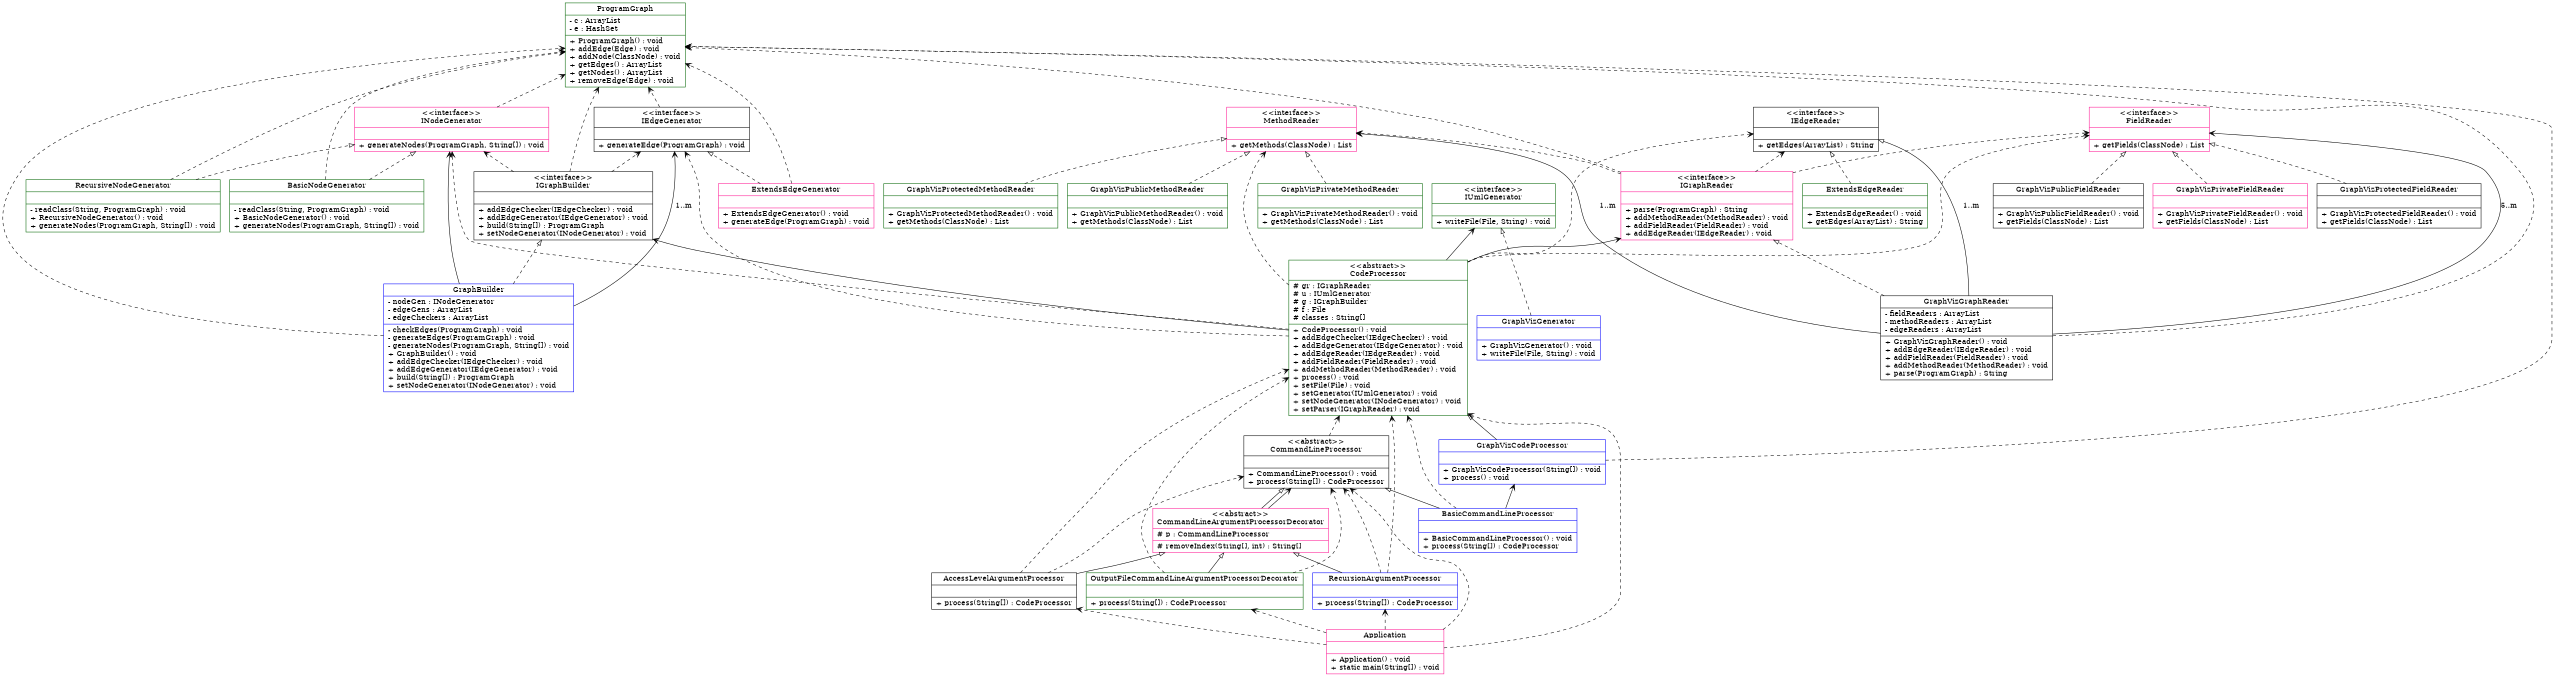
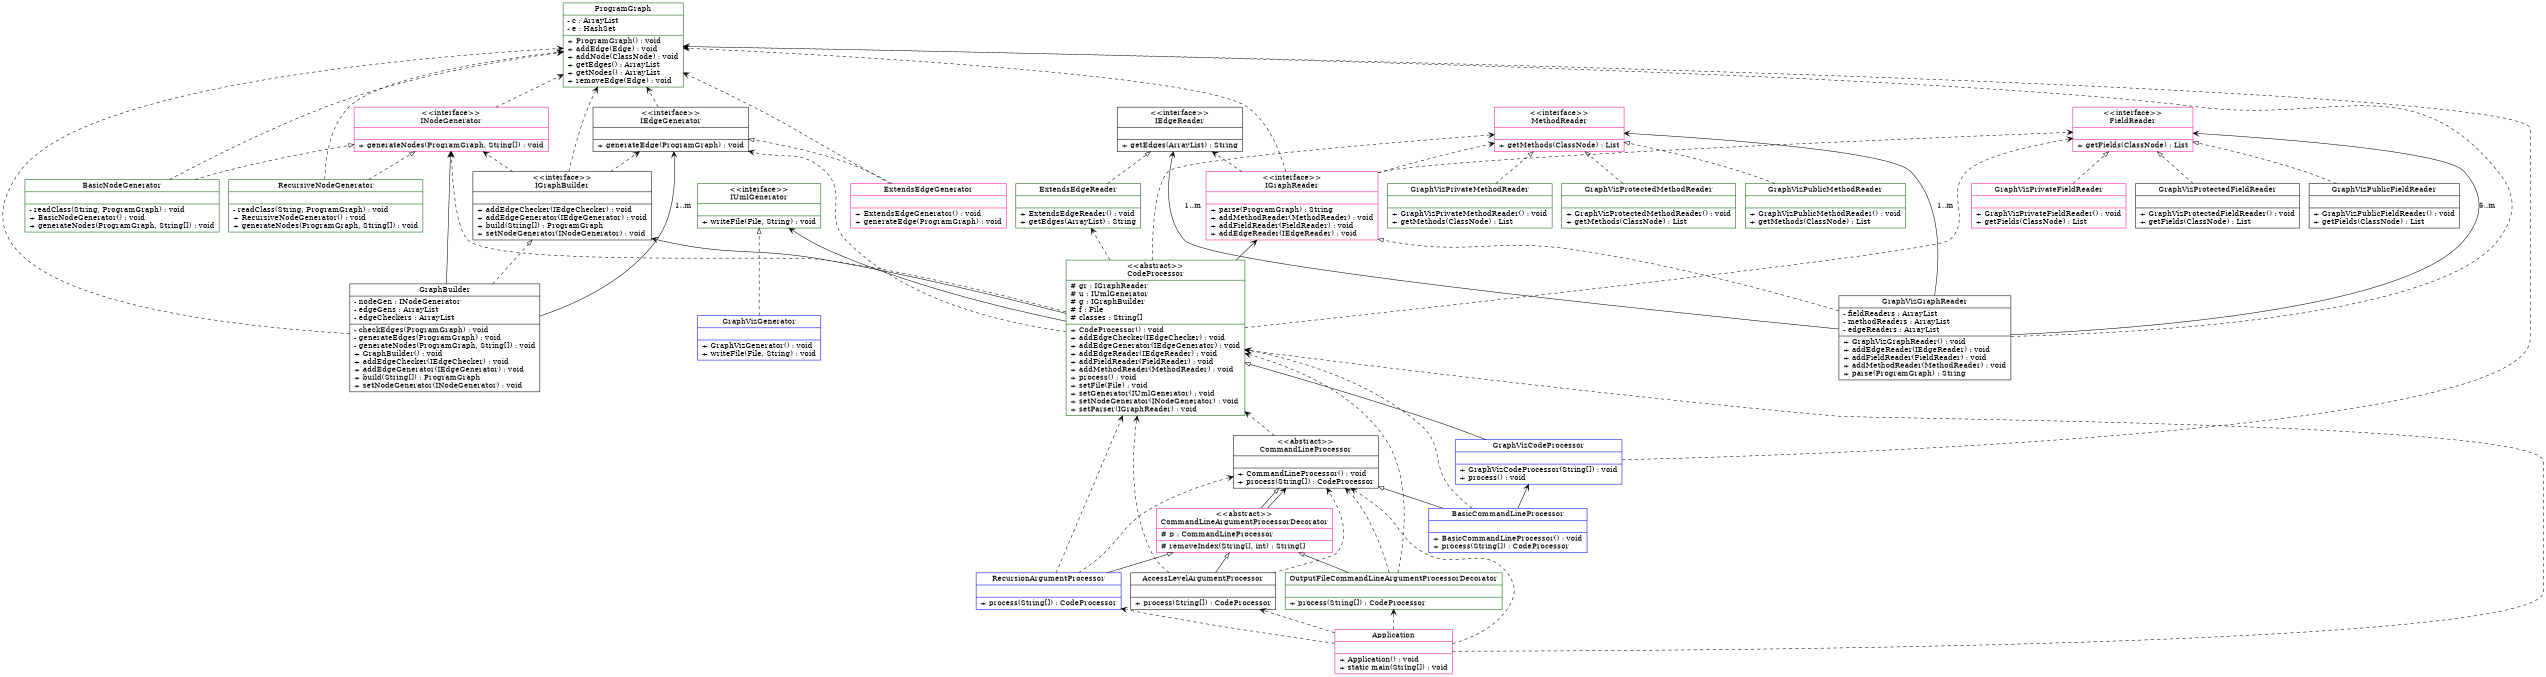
edge "CodeProcessor" -> "IEdgeReader": now "CodeProcessor" -> "ExtendsEdgeReader"
edge "GraphVizGraphReader" -> "IEdgeReader": arrowhead onormal -> ovee
node "GraphBuilder": color blue -> black
